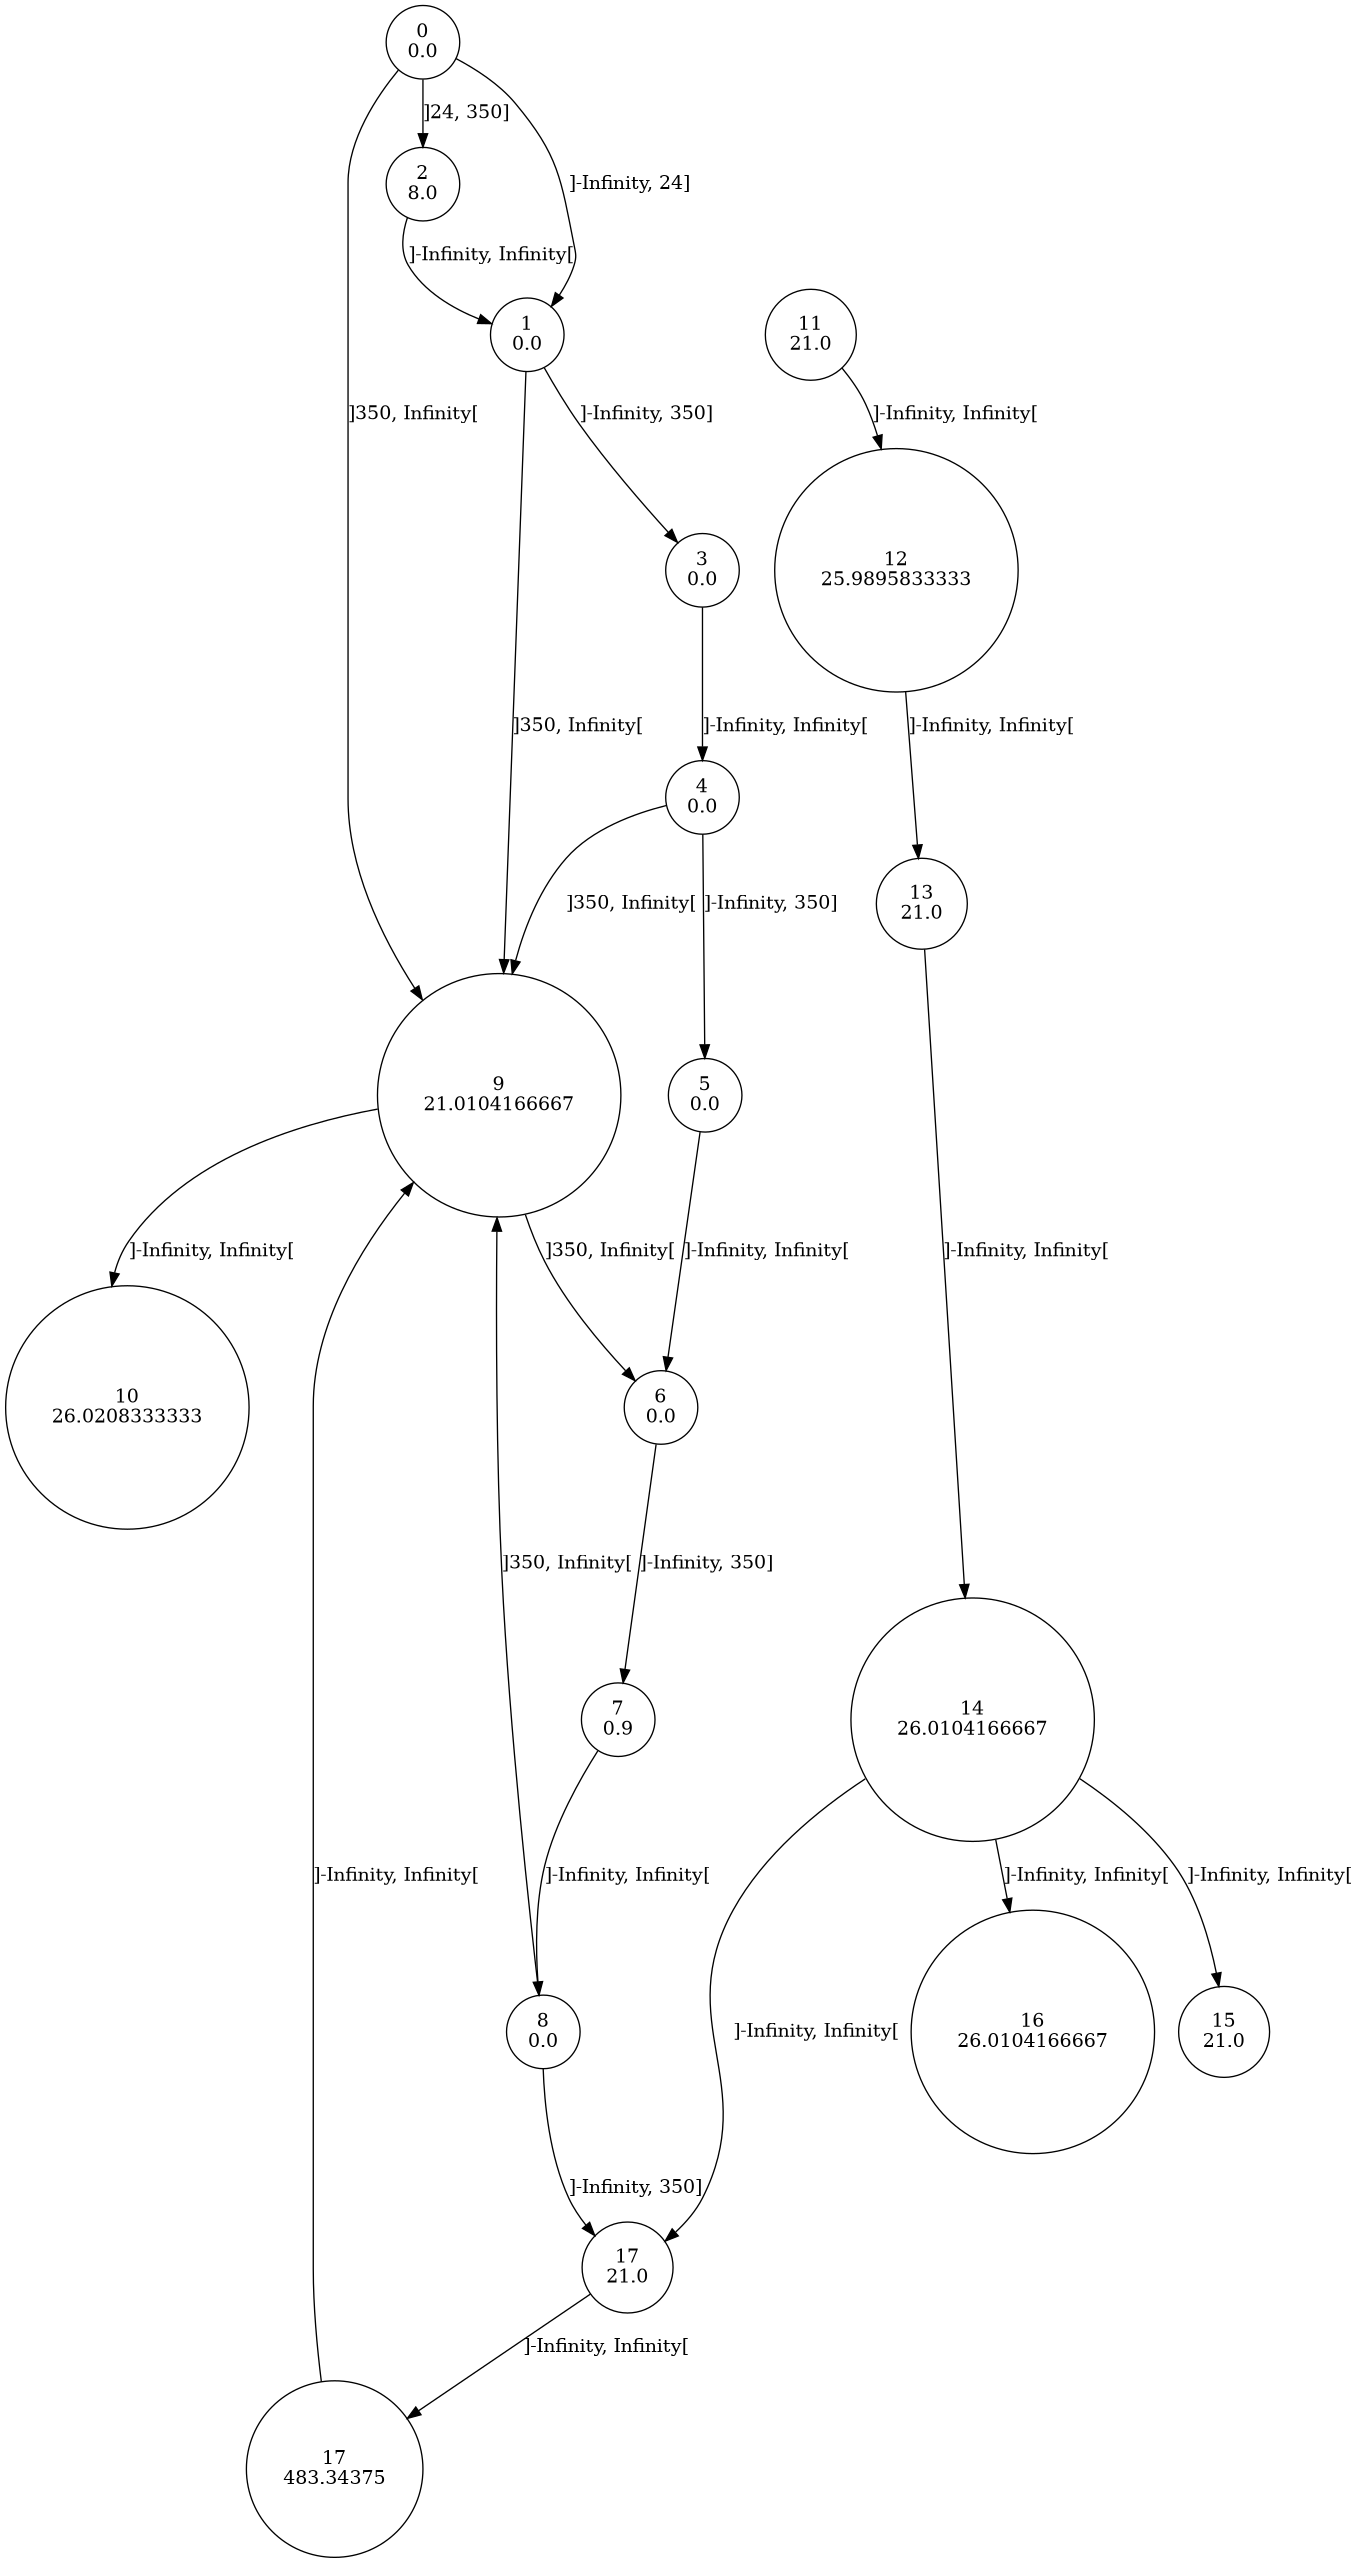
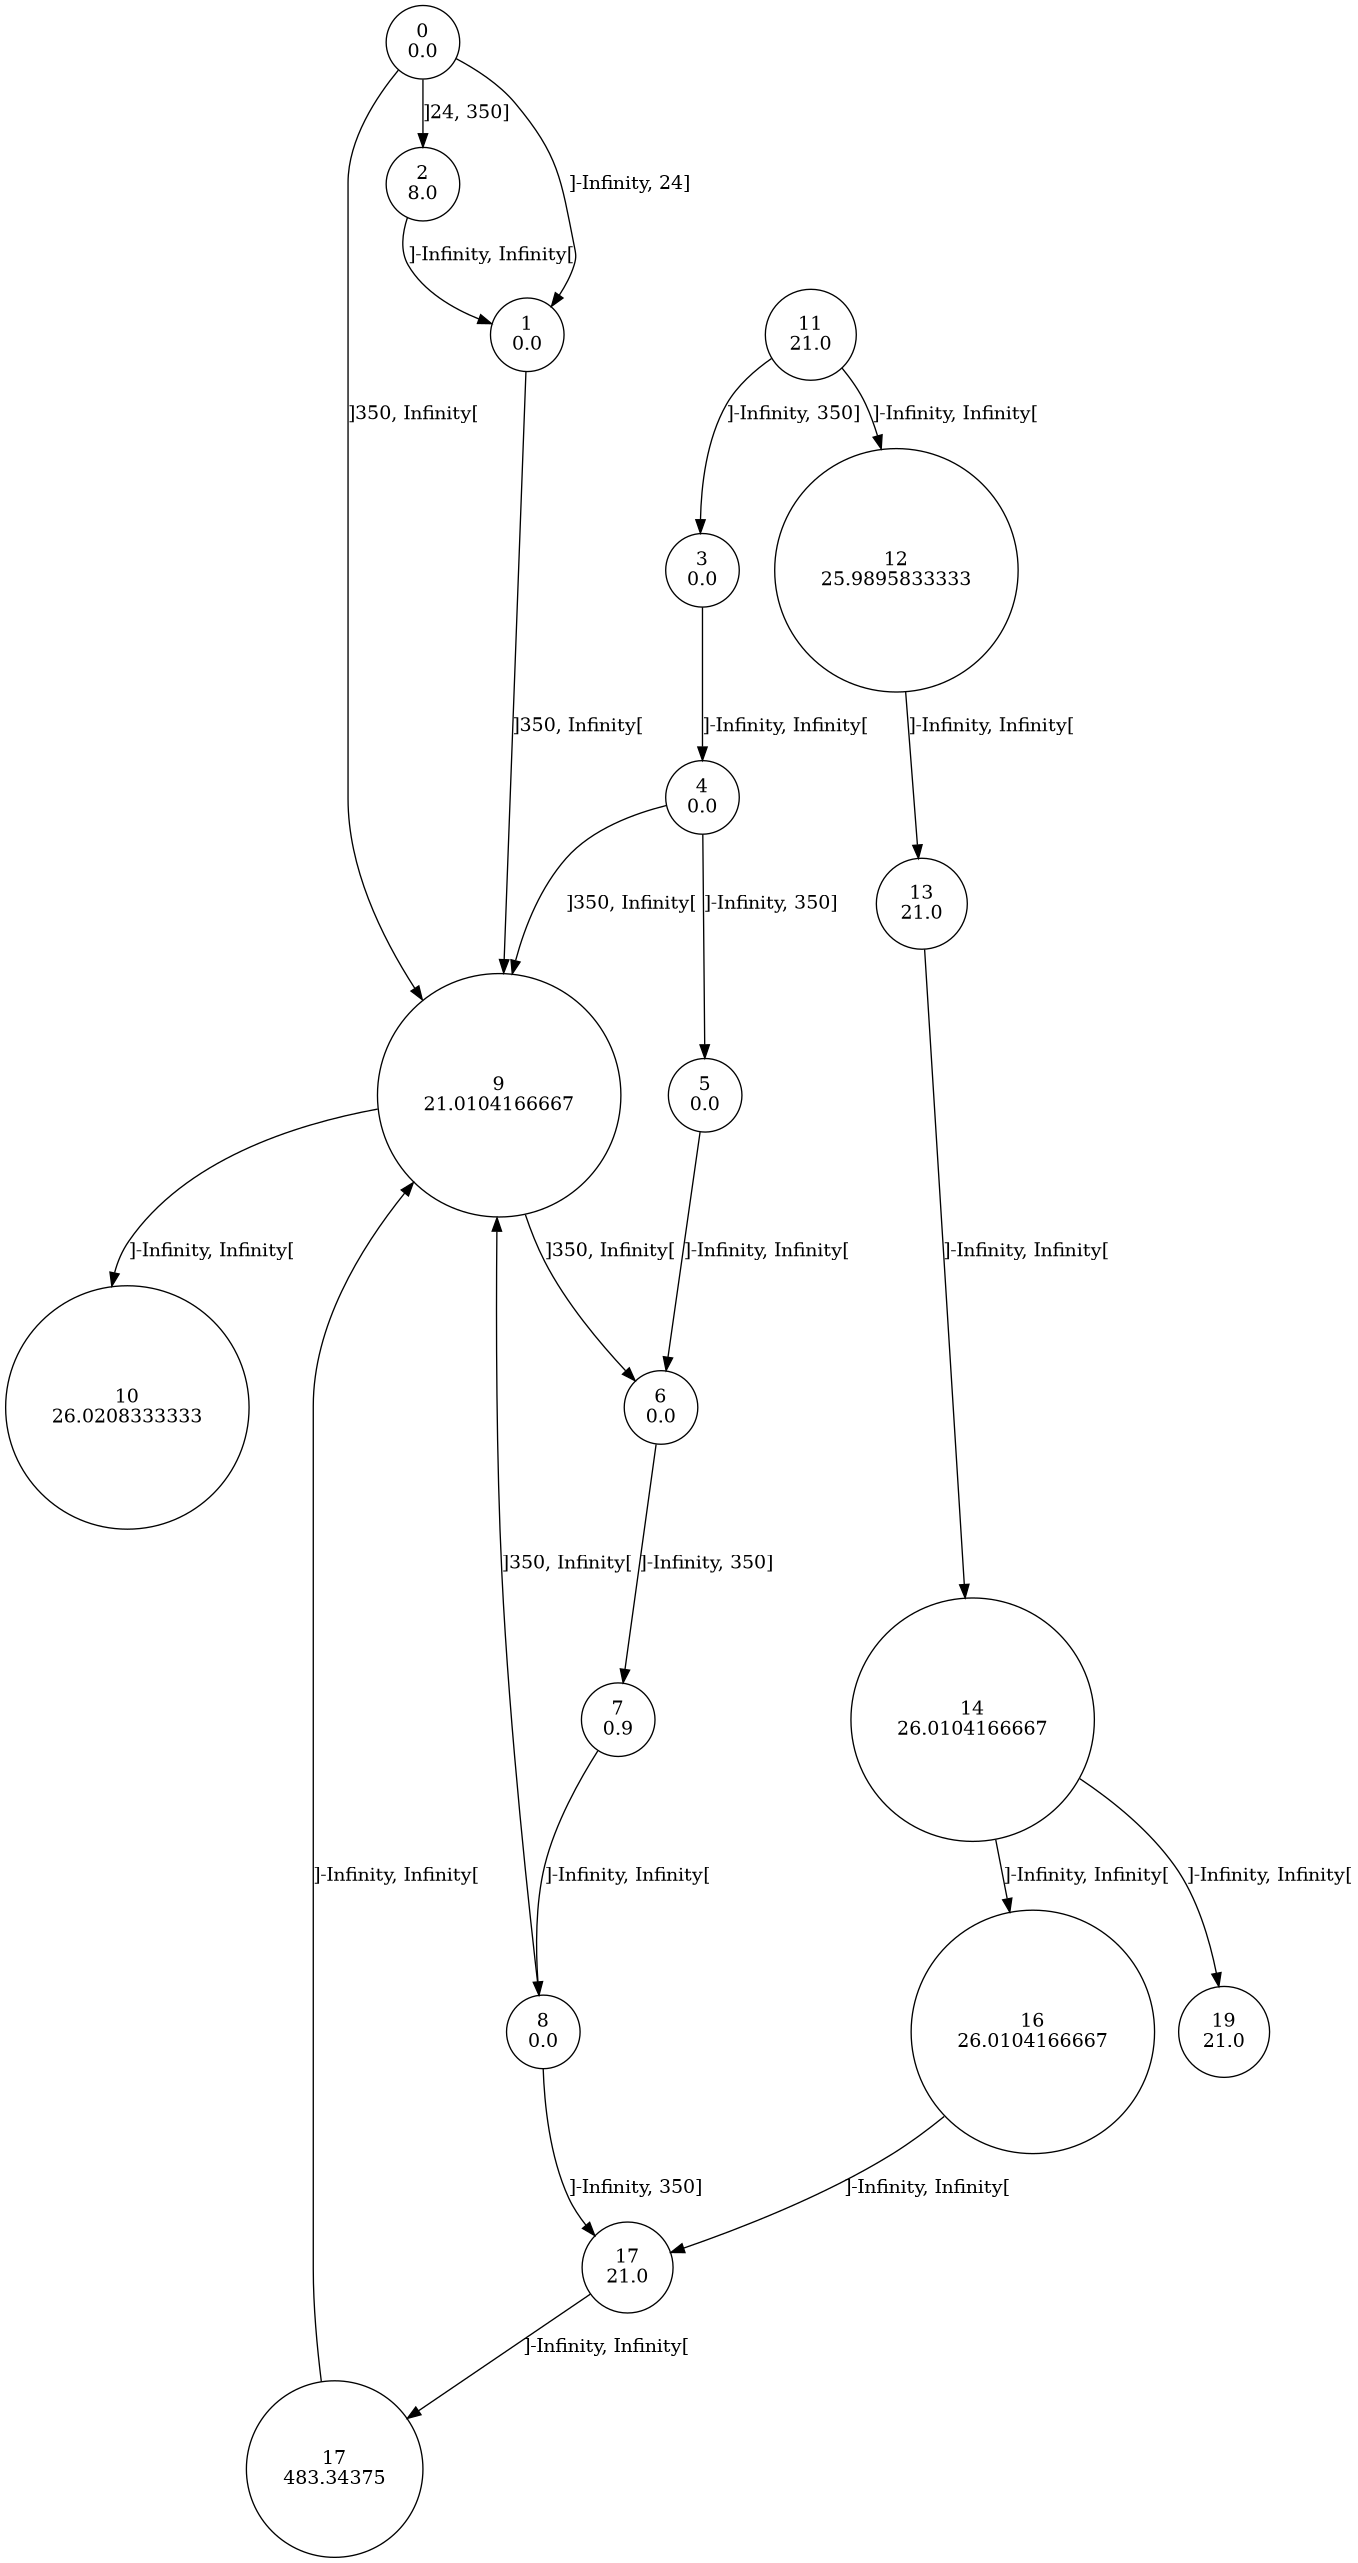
edge "1 0.0" -> "3 0.0": now "11 21.0" -> "3 0.0"
edge "14 26.0104166667" -> "17 21.0": now "16 26.0104166667" -> "17 21.0"
node "15 21.0": label "15 21.0" -> "19 21.0"
